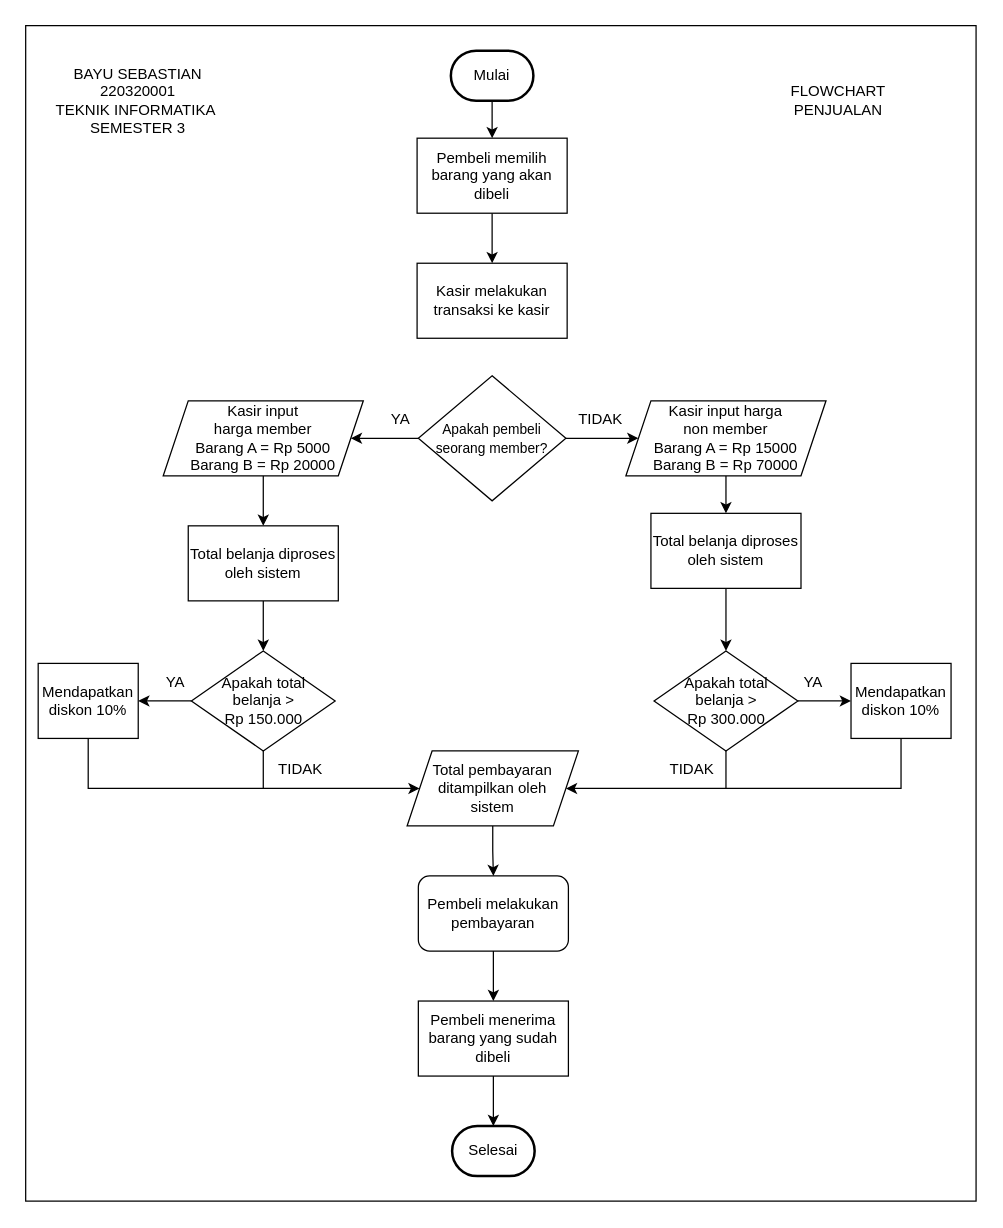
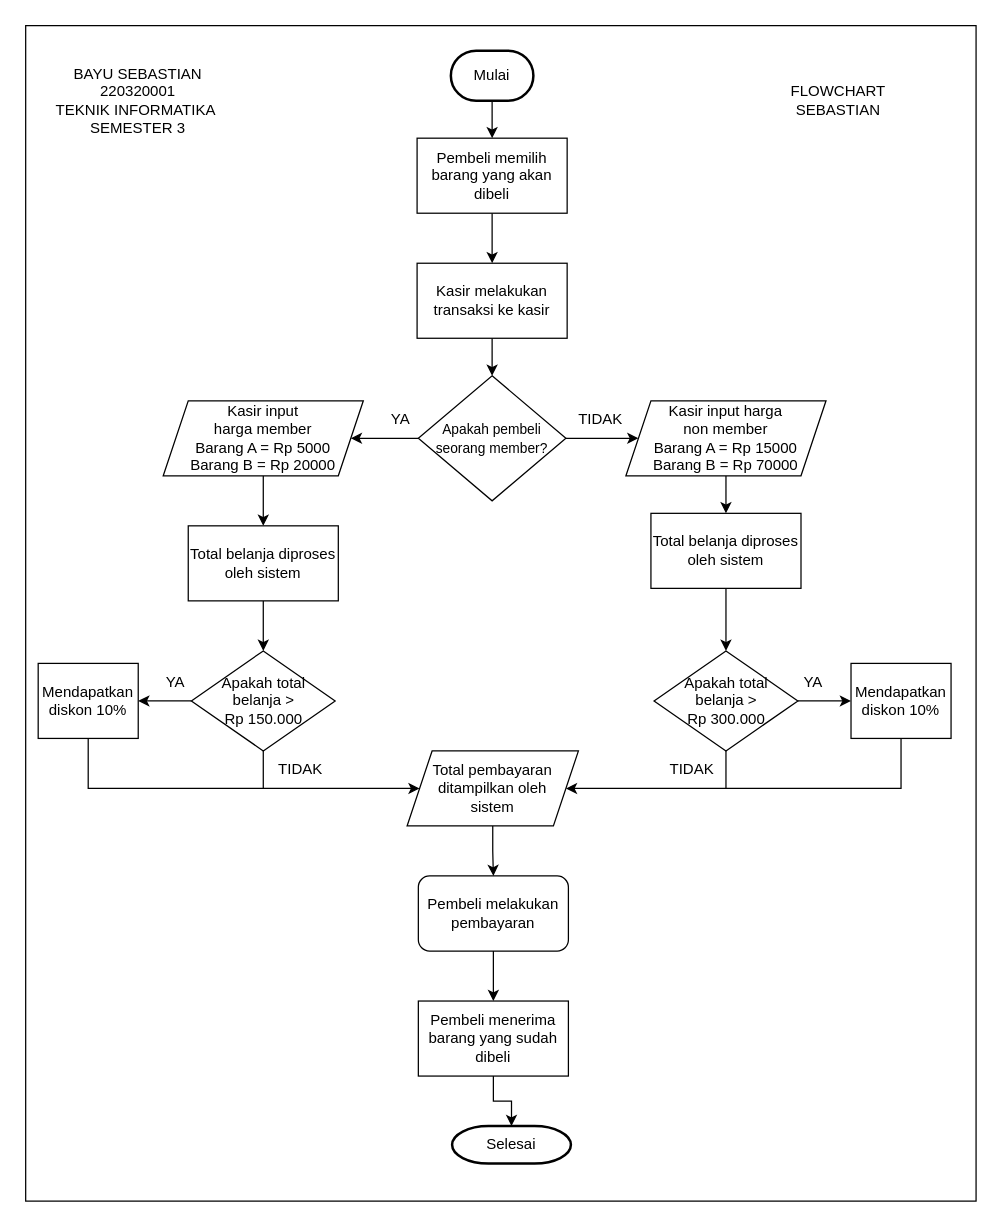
node "FLOWCHART PENJUALAN": label "FLOWCHART PENJUALAN" -> "FLOWCHART SEBASTIAN"
edge "Kasir melakukan transaksi ke kasir" -> "Apakah pembeli seorang member?": added
node "Selesai": size 83x50 -> 119x38
